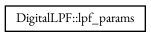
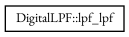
node "DigitalLPF::lpf_params": label "DigitalLPF::lpf_params" -> "DigitalLPF::lpf_lpf"
